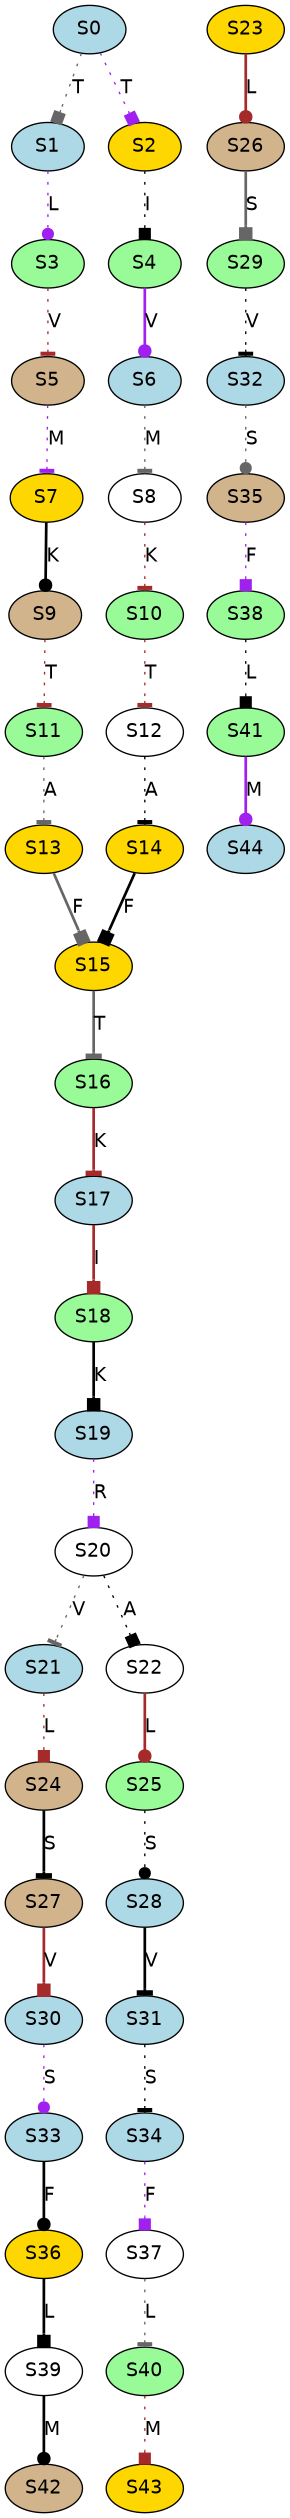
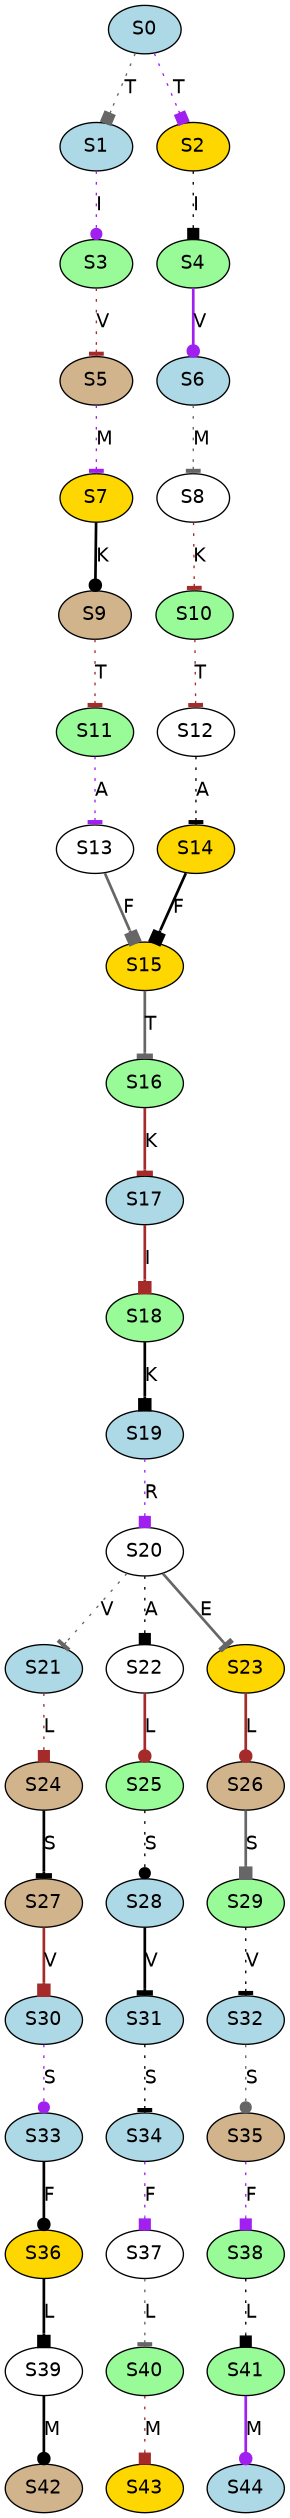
edge "S1" -> "S3": label "L" -> "I"
edge "S11" -> "S13": color gray40 -> purple
node "S13": fillcolor gold -> white
edge "S20" -> "S23": added, label "E"
